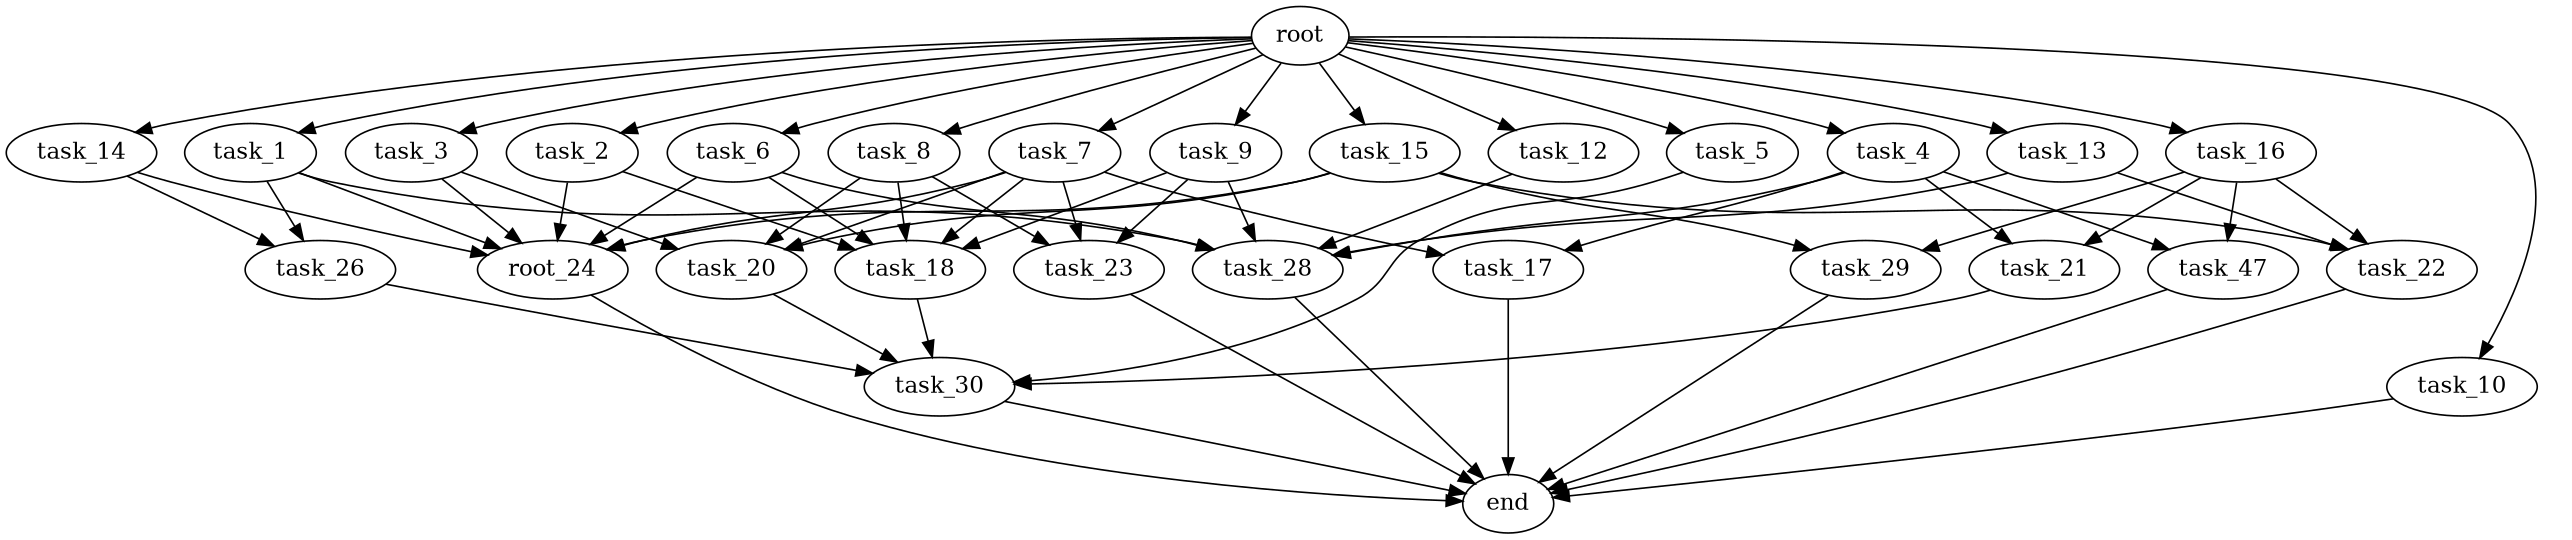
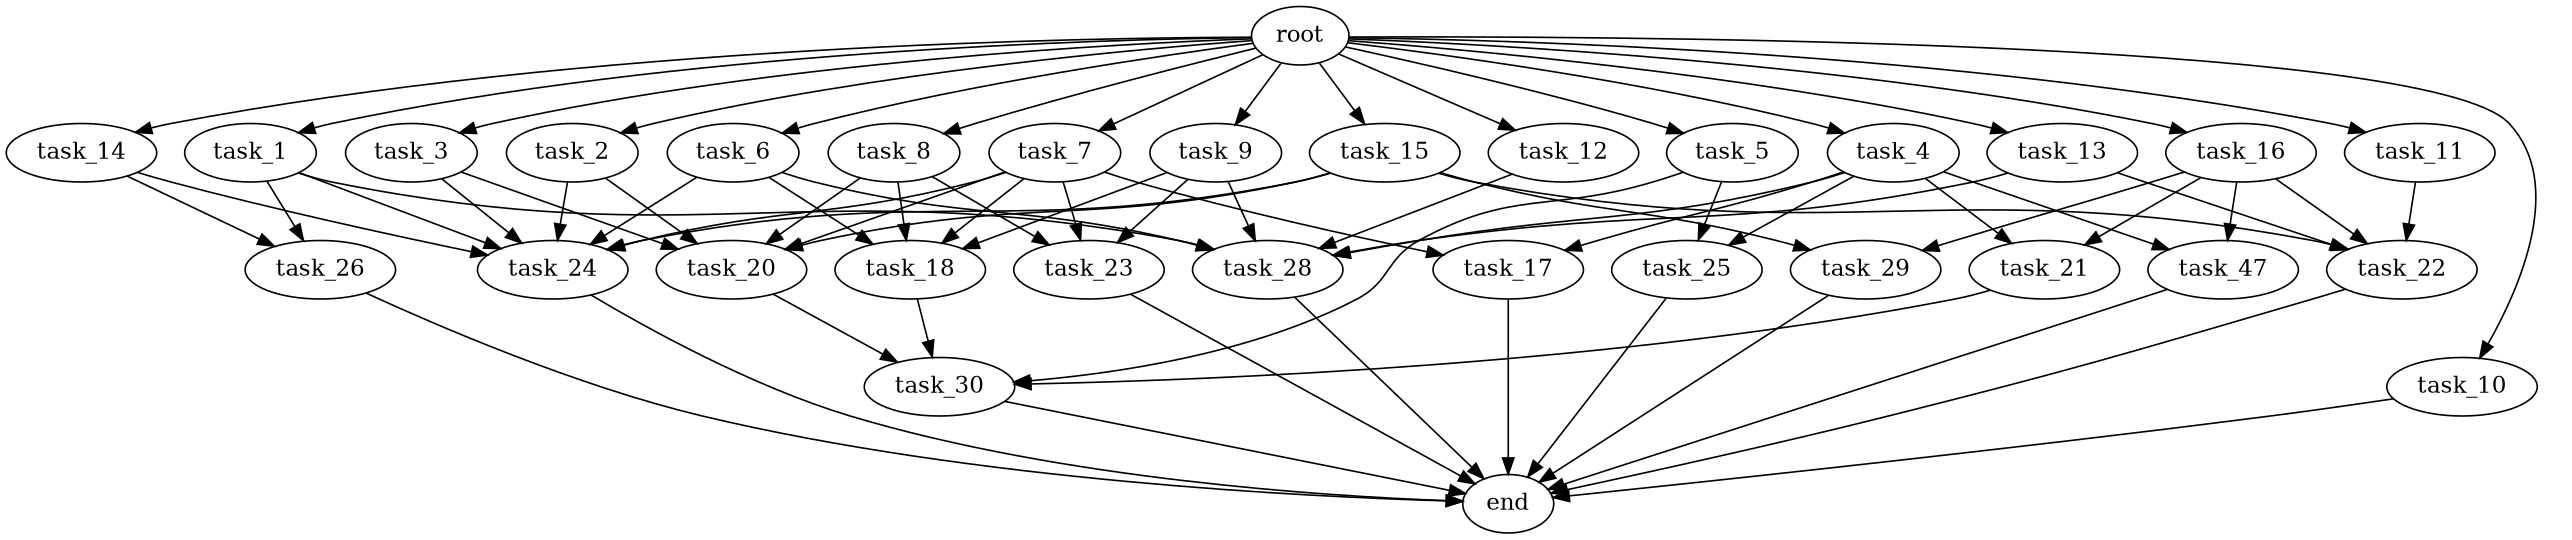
node "task_11": added
edge "task_2" -> "task_18": now "task_2" -> "task_20"
node "root_24": label "root_24" -> "task_24"
node "task_25": added
edge "task_26" -> "task_30": now "task_26" -> "end"
